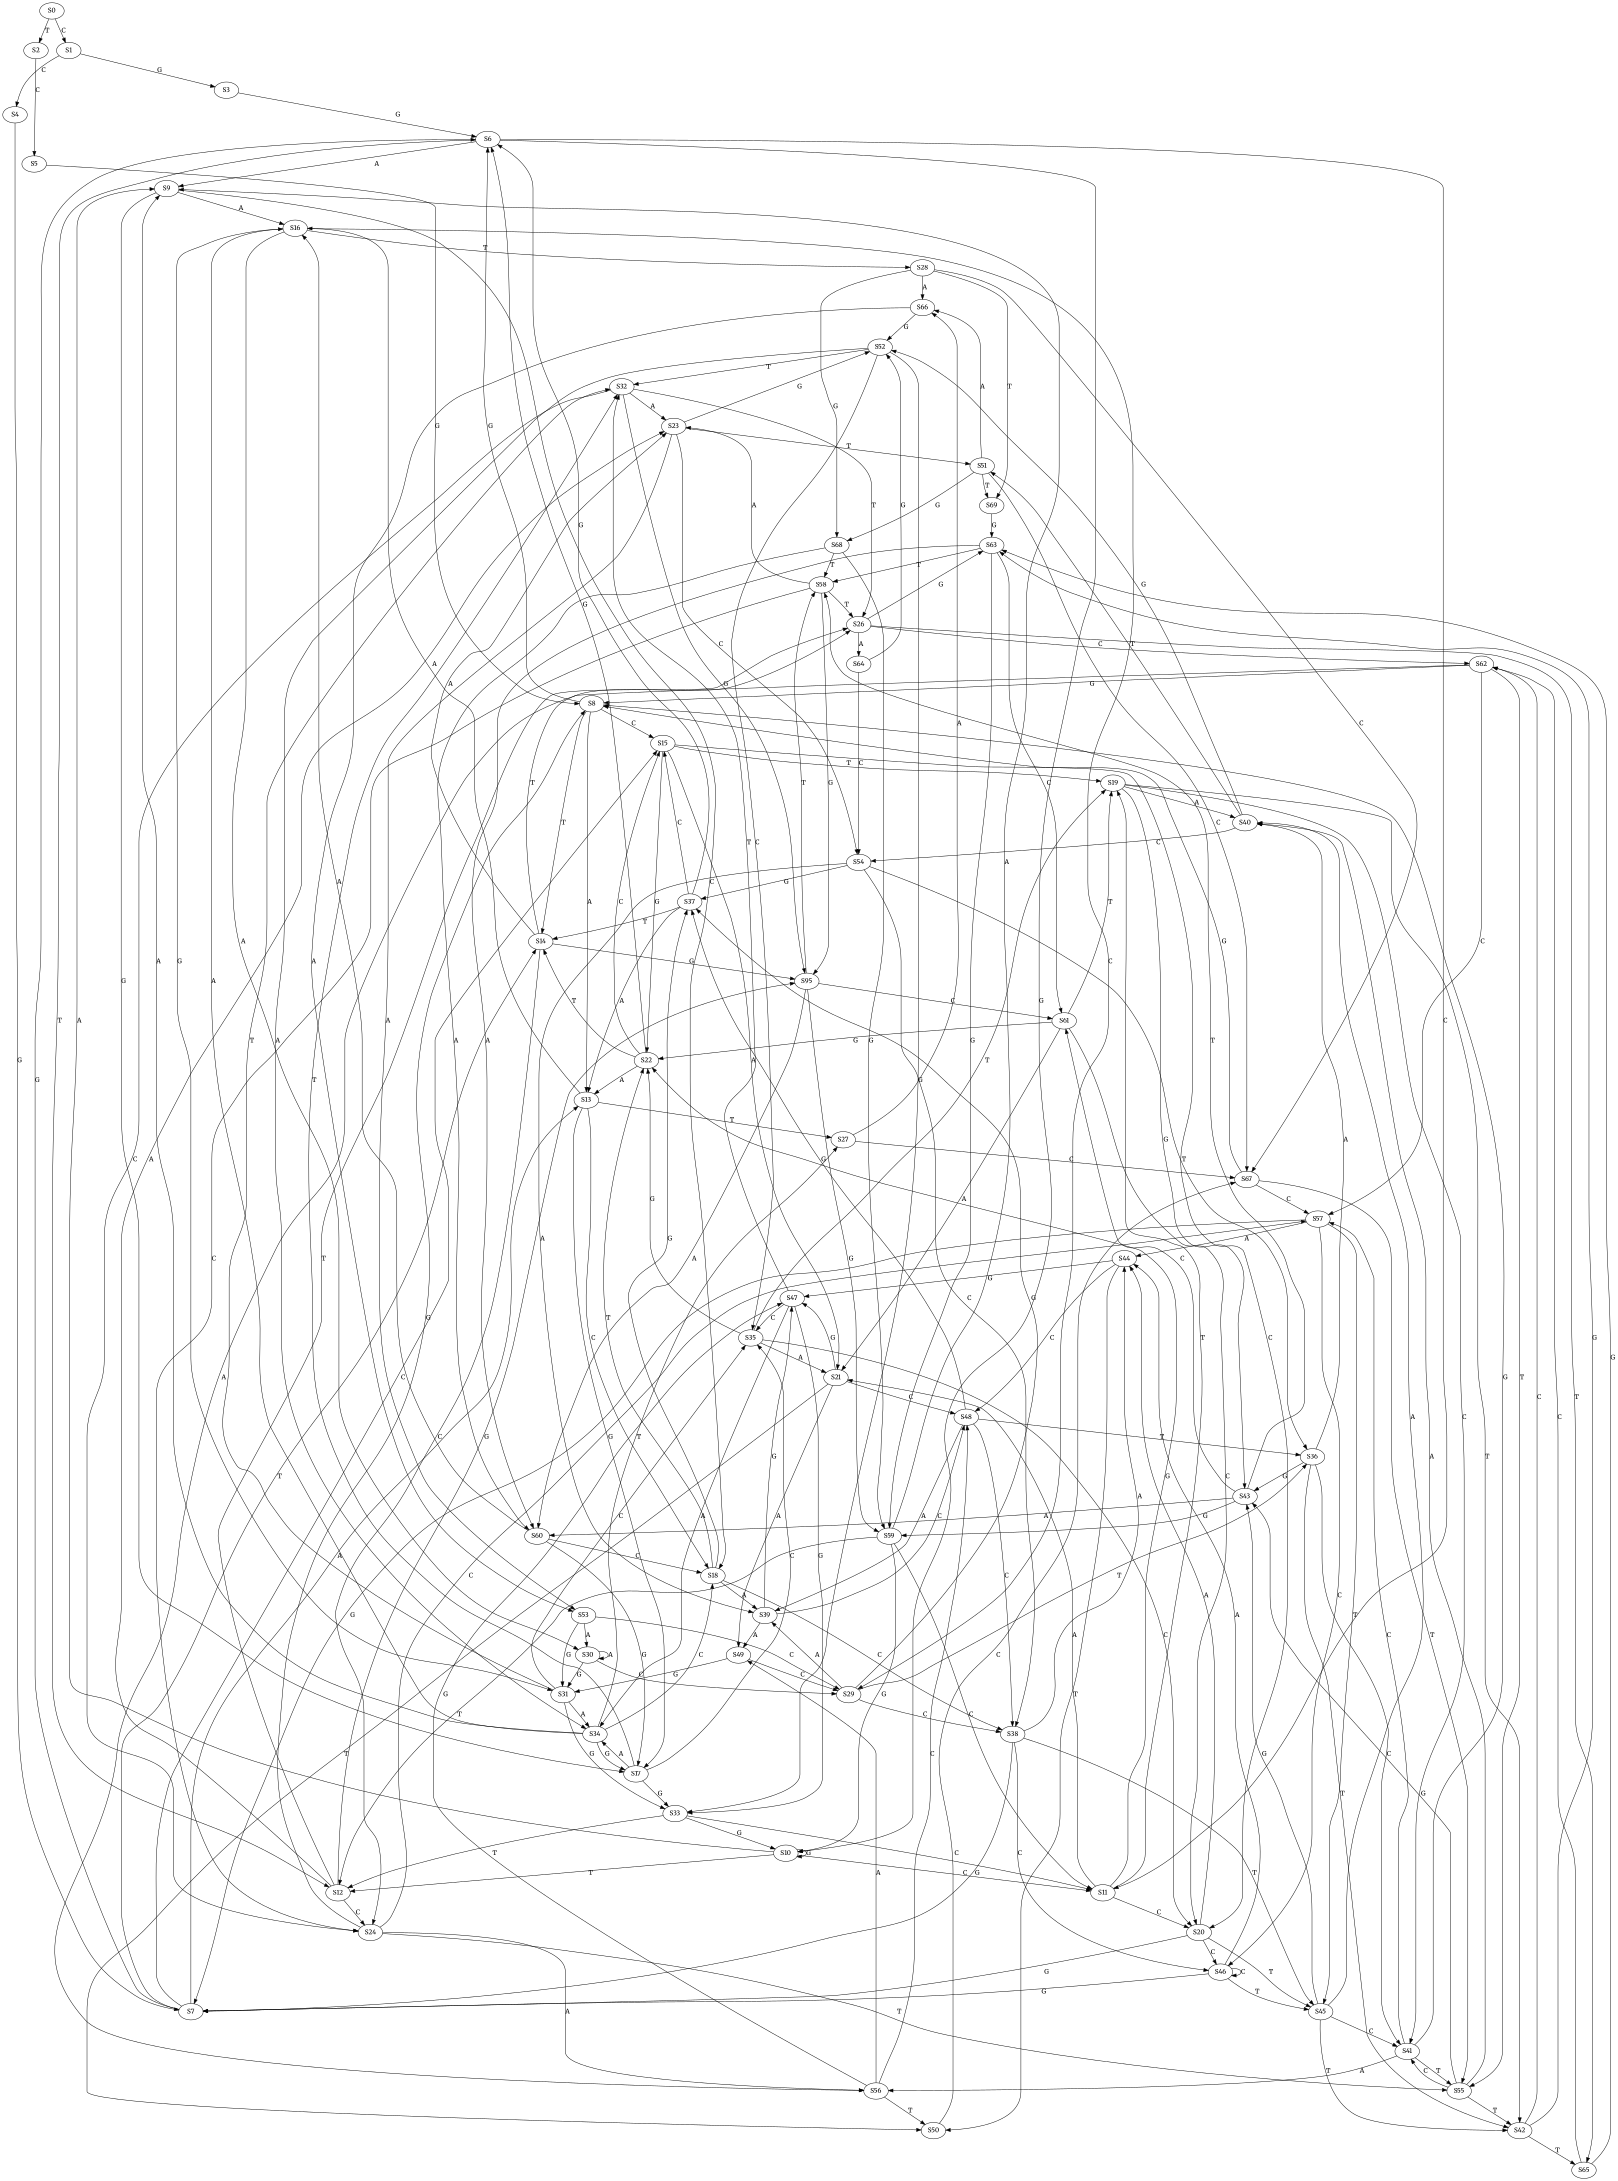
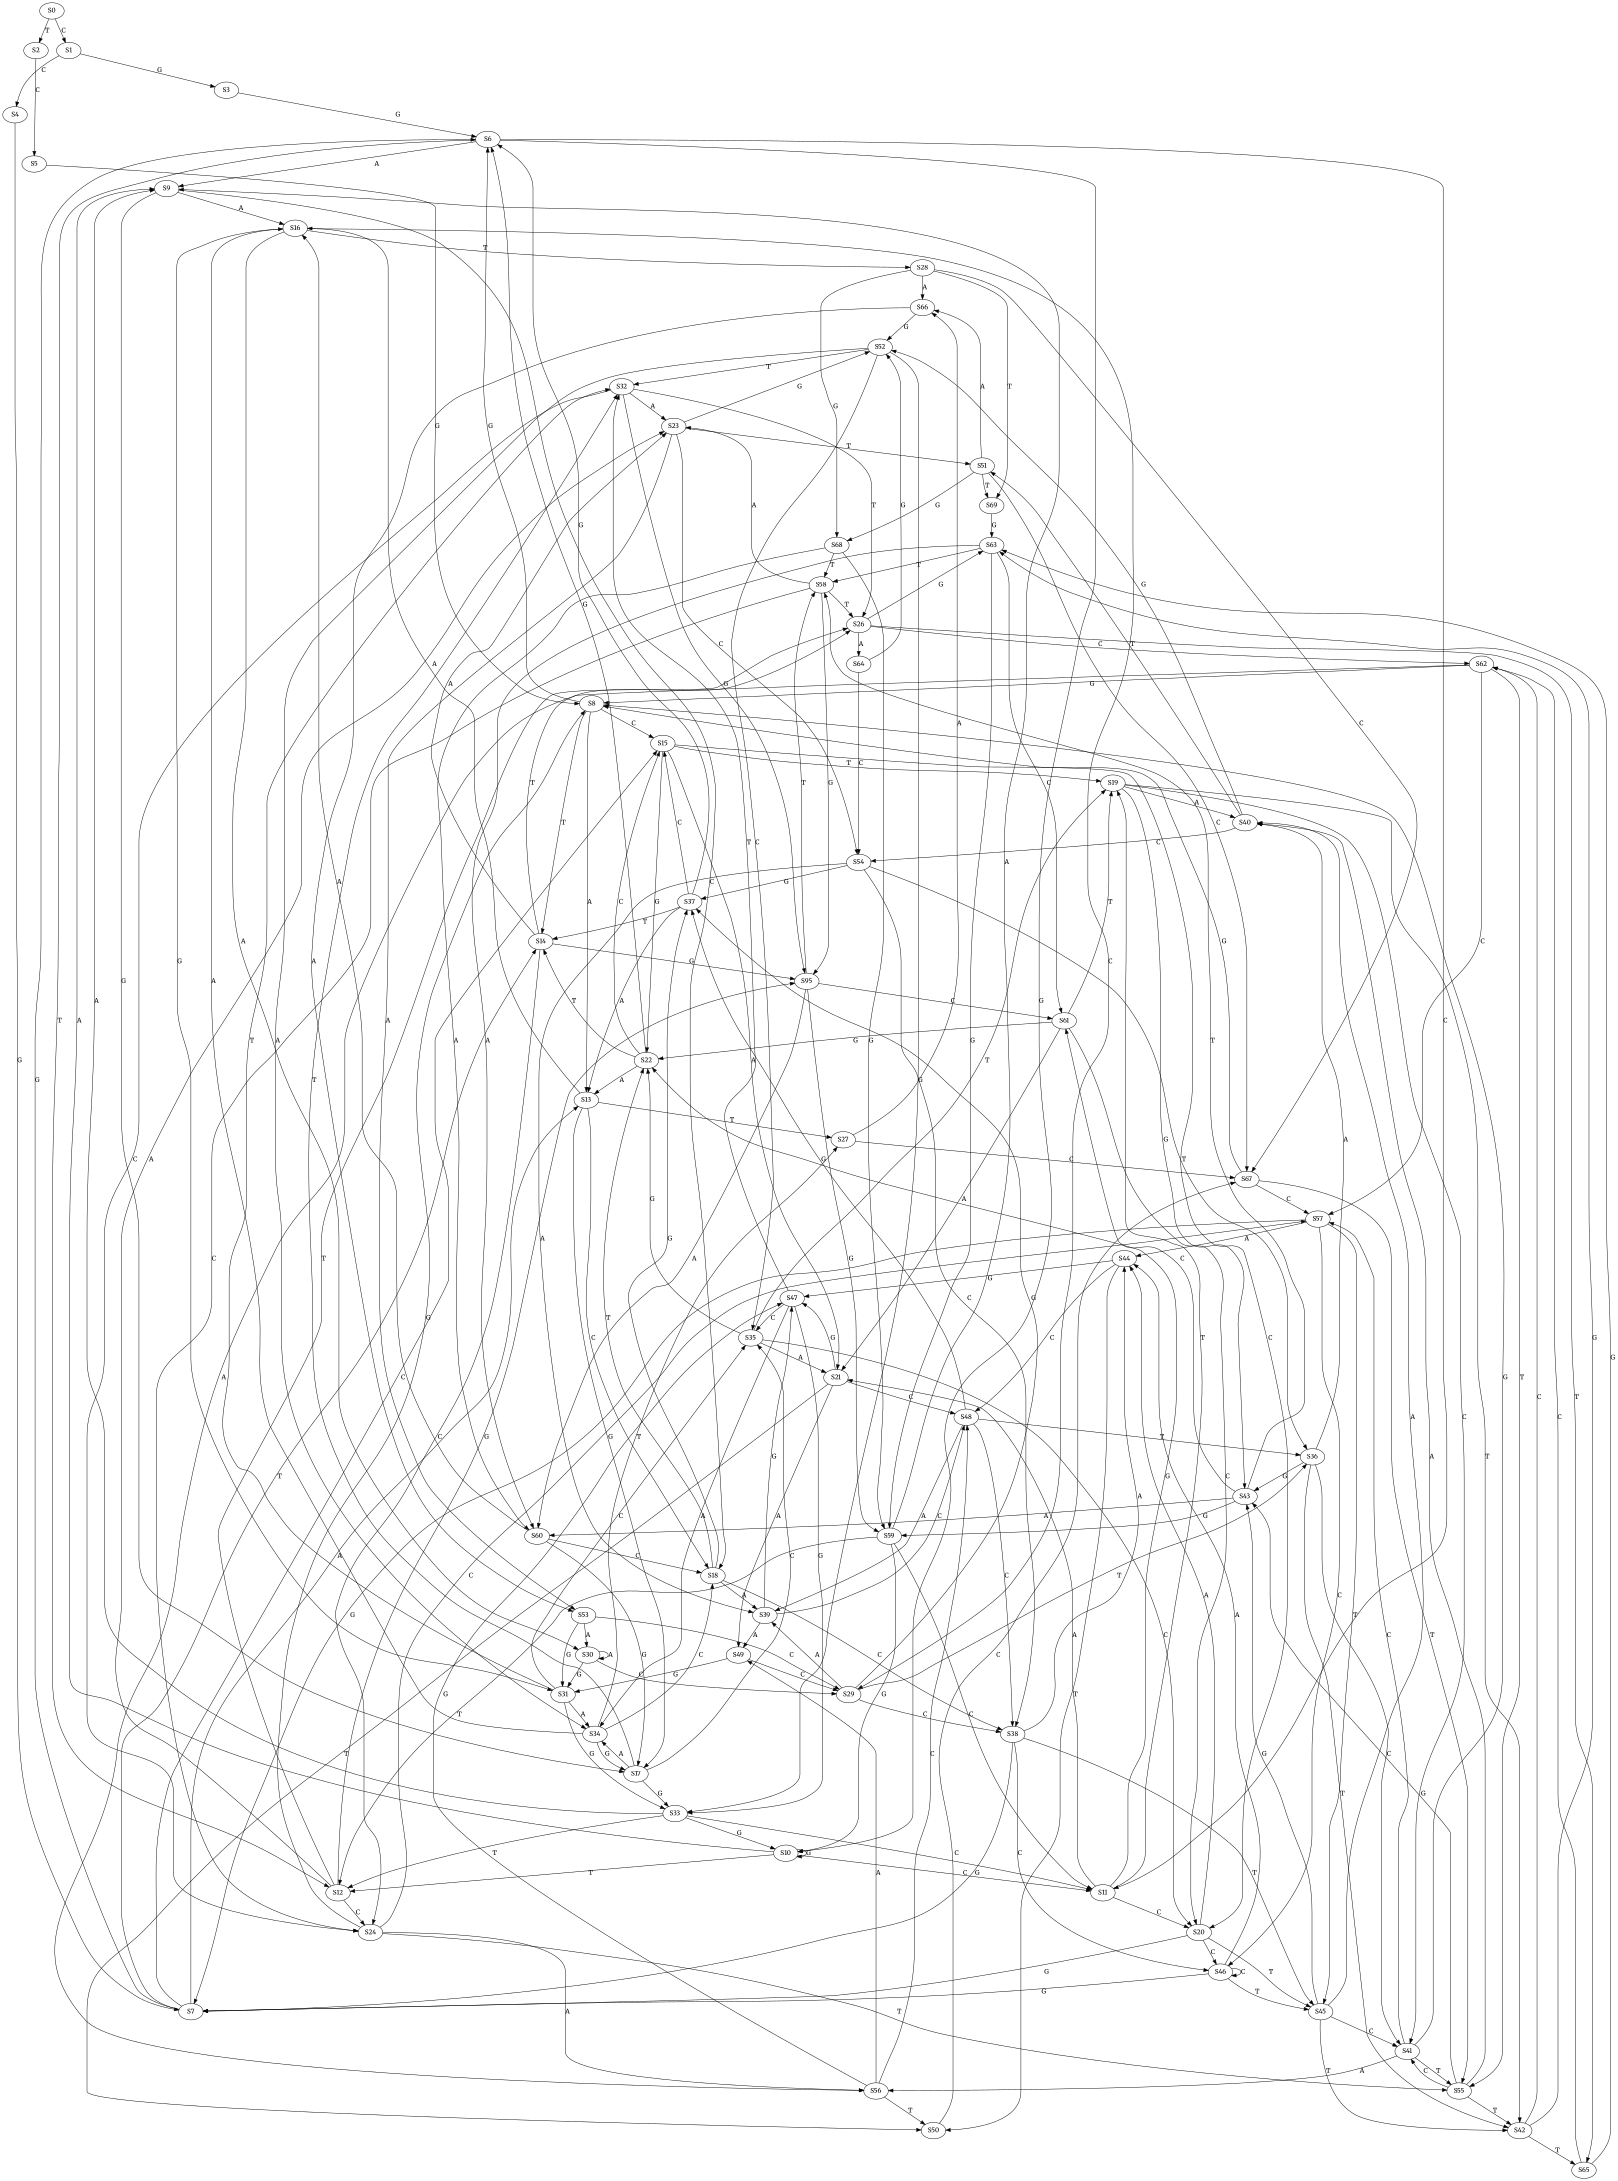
edge "S34" -> "S9": now "S33" -> "S9"
